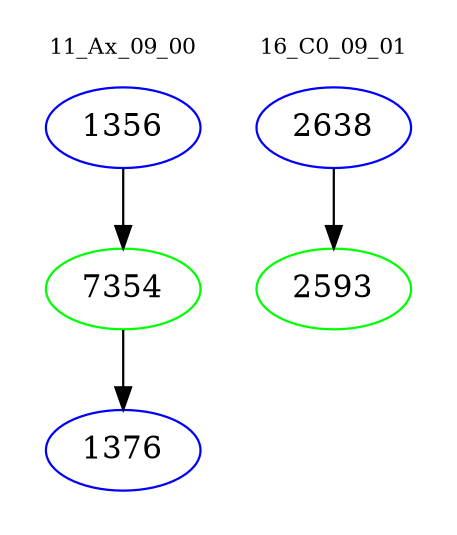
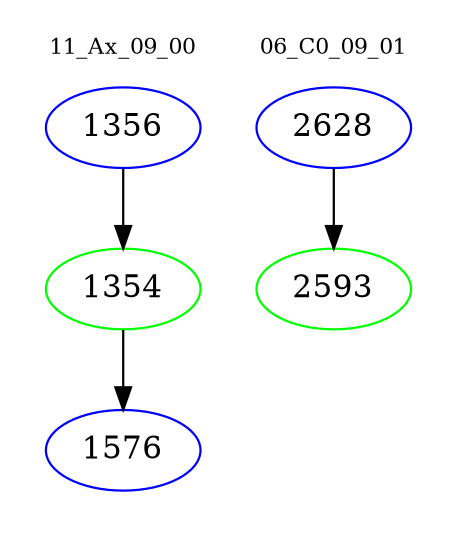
cluster "16_C0_09_01": label "16_C0_09_01" -> "06_C0_09_01"
node "2638": label "2638" -> "2628"
node "7354": label "7354" -> "1354"
node "1376": label "1376" -> "1576"
